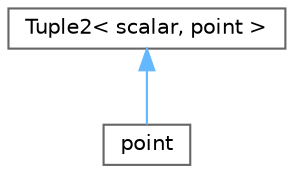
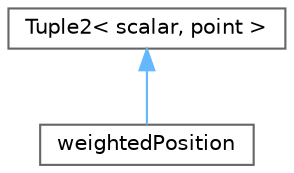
node "point": label "point" -> "weightedPosition"
